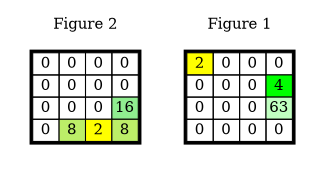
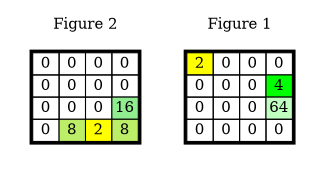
node "2": text "63" -> "64"
